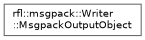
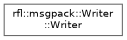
node "rfl::msgpack::Writer ::MsgpackOutputObject": label "rfl::msgpack::Writer ::MsgpackOutputObject" -> "rfl::msgpack::Writer ::Writer"
